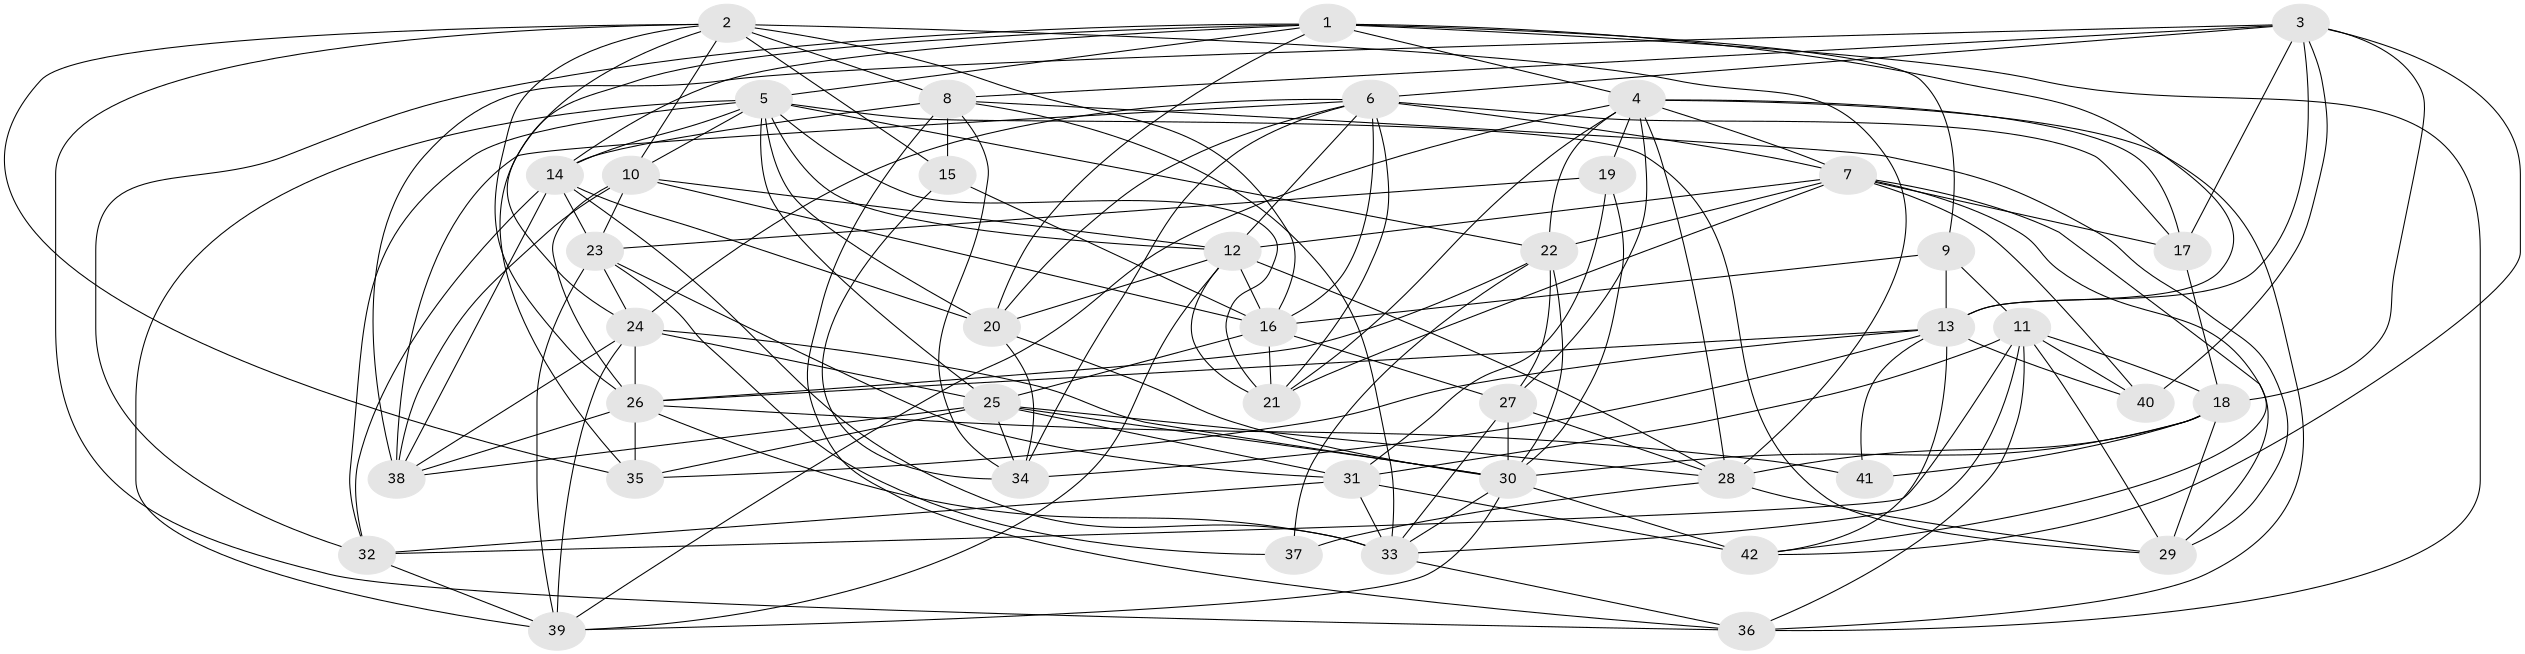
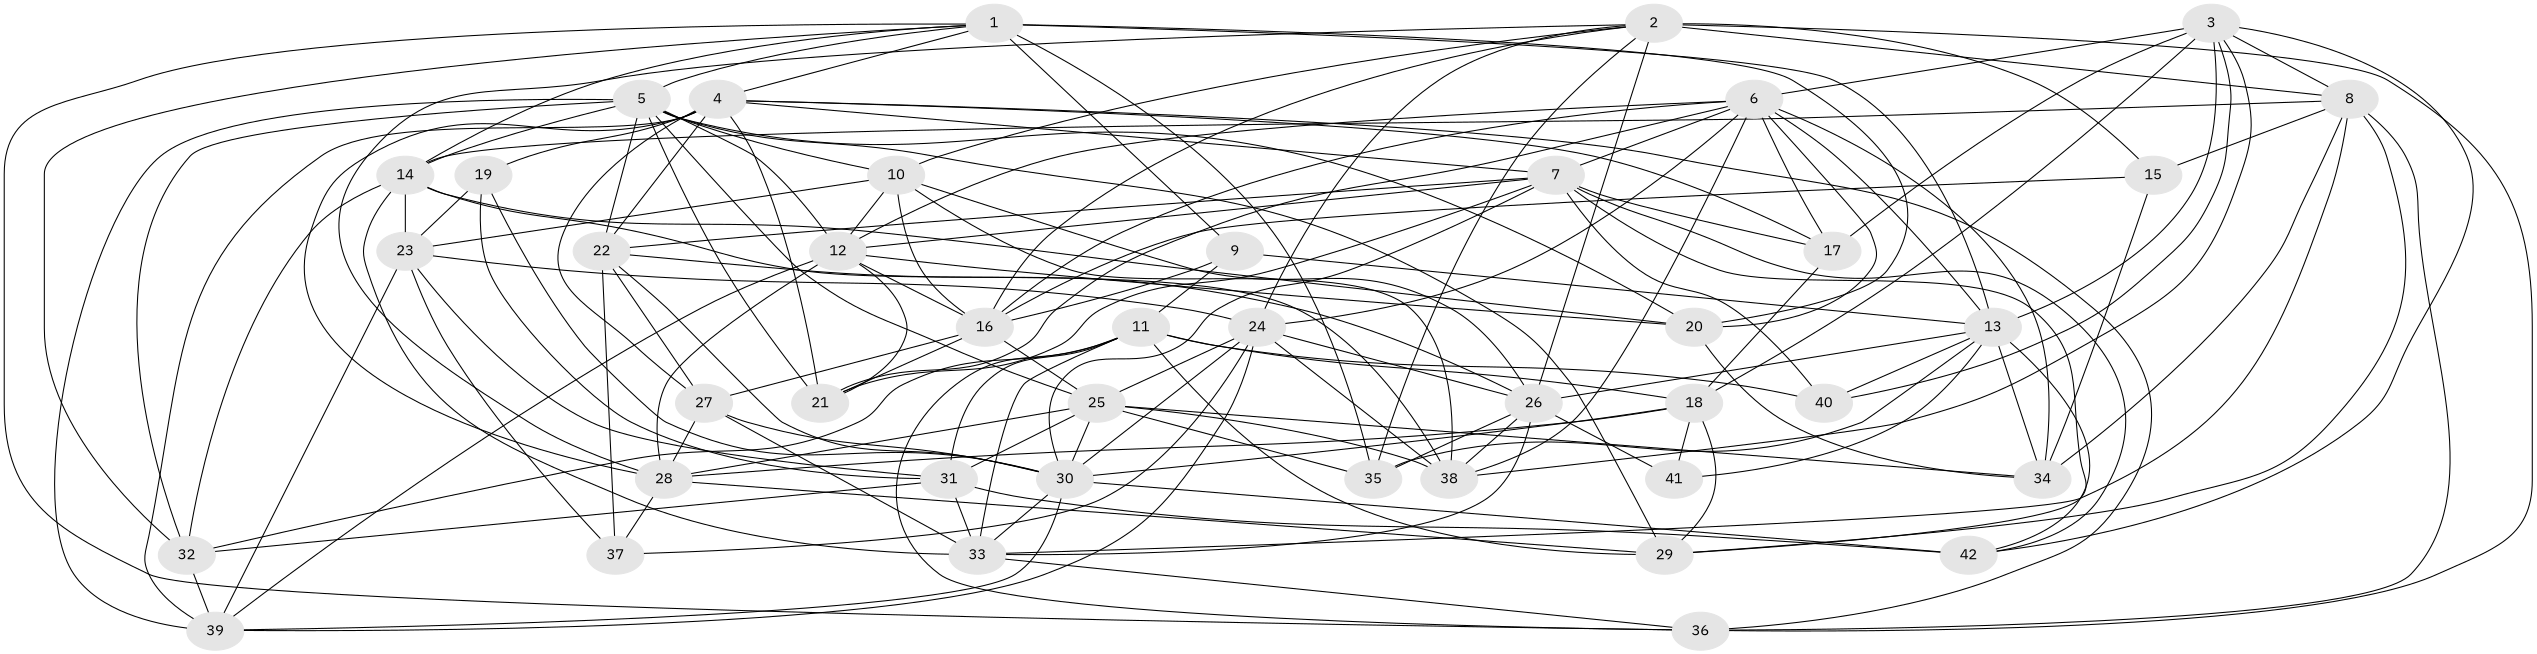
edge "6" -- "13": added
edge "20" -- "30": now "7" -- "30"
edge "24" -- "37": added
